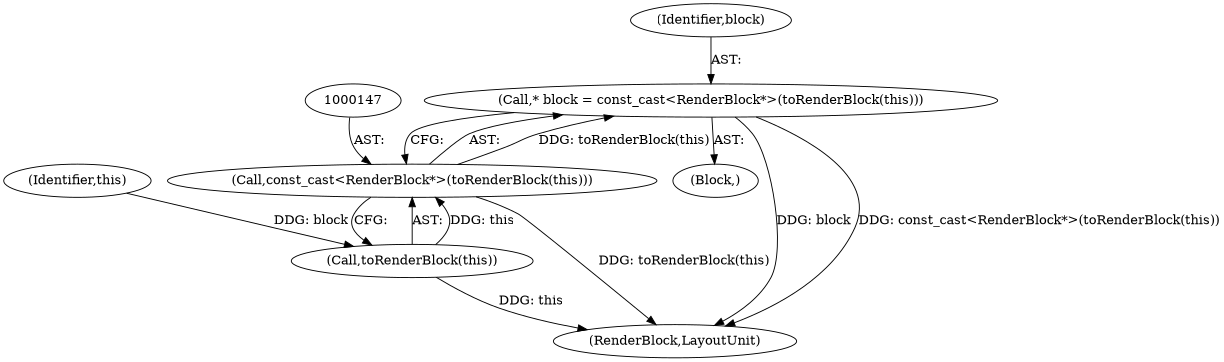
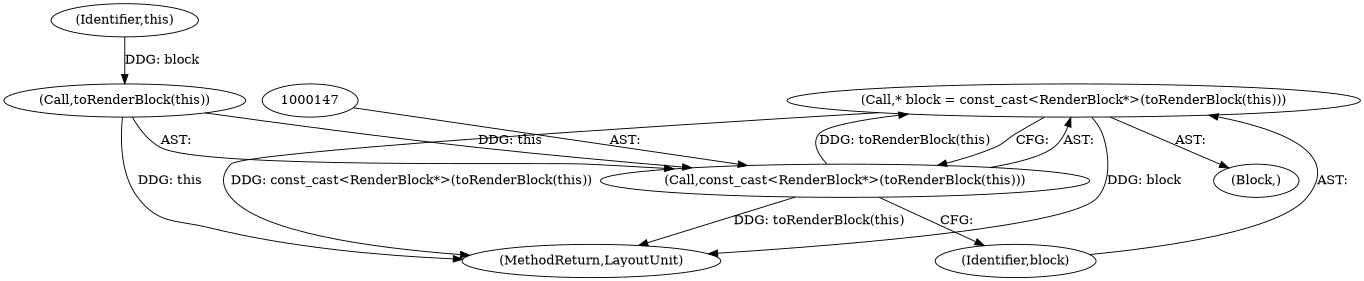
edge "(Call,const_cast<RenderBlock*>(toRenderBlock(this)))" -> "(Call,toRenderBlock(this))": now "(Call,const_cast<RenderBlock*>(toRenderBlock(this)))" -> "(Identifier,block)"
node "(RenderBlock,LayoutUnit)": label "(RenderBlock,LayoutUnit)" -> "(MethodReturn,LayoutUnit)"
